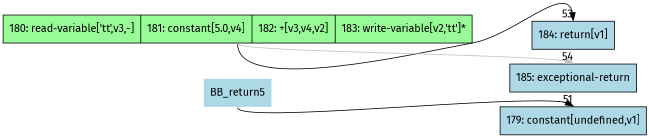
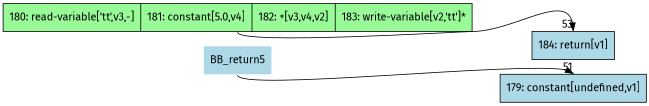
node "185: exceptional-return": removed
